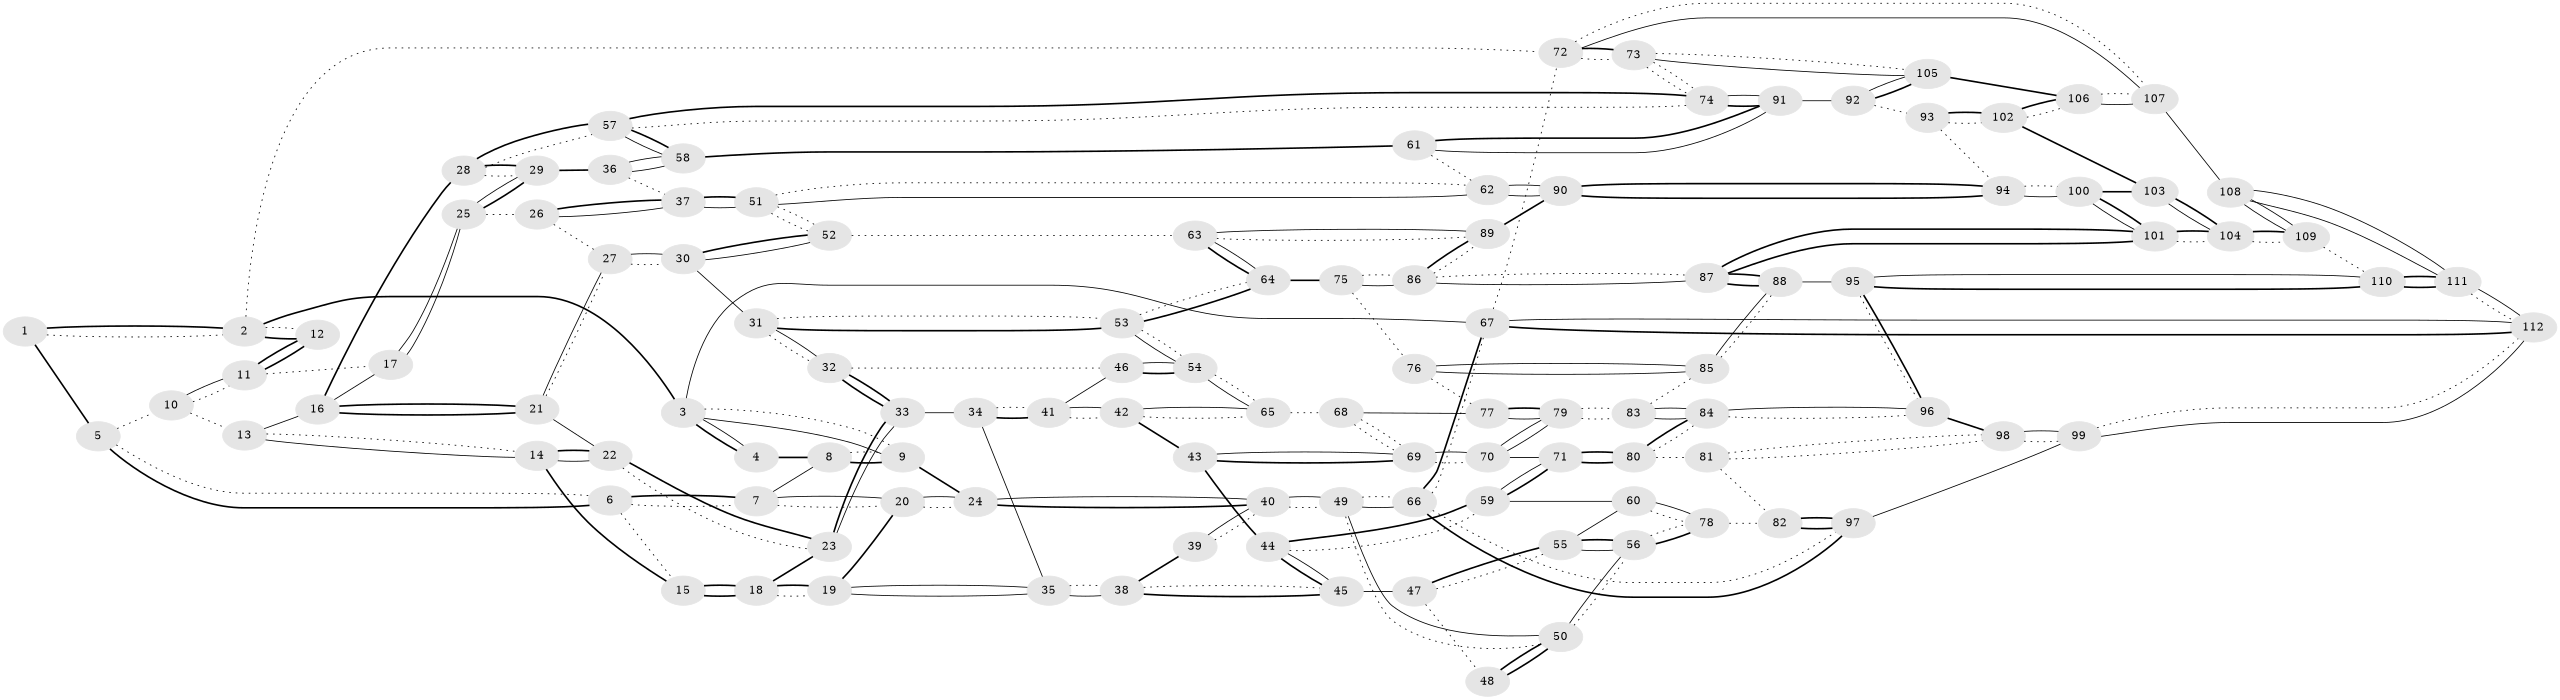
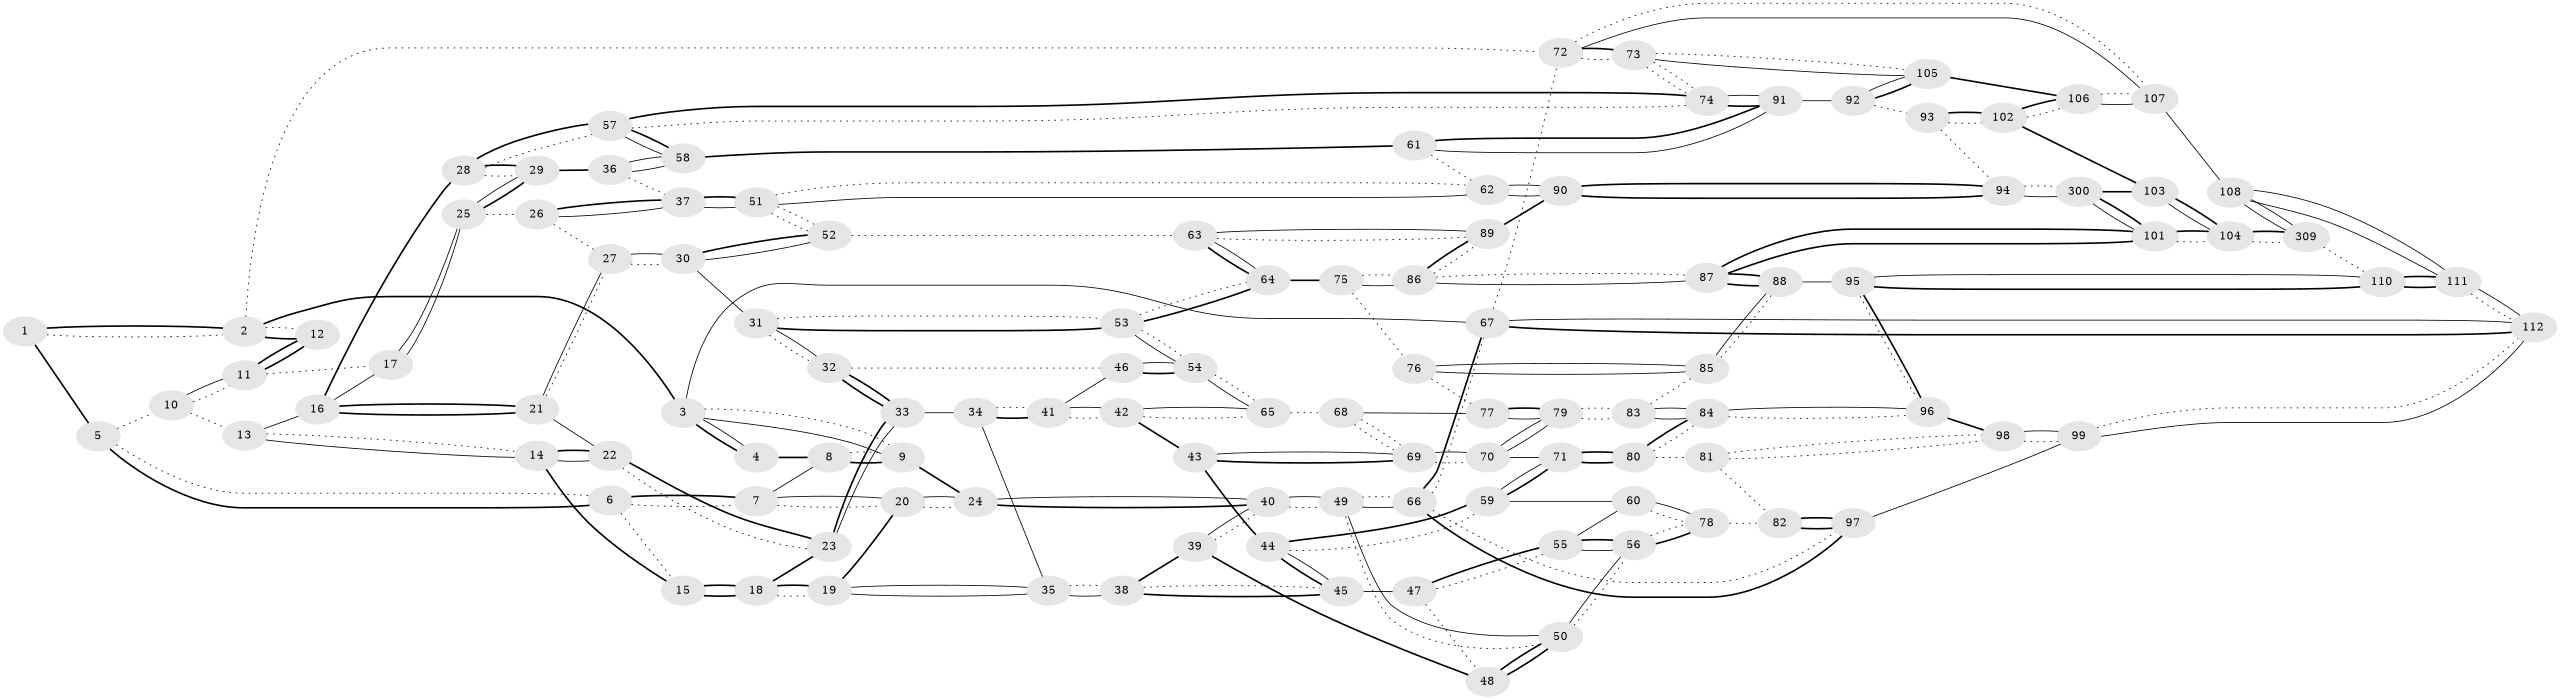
node "100": label "100" -> "300"
node "109": label "109" -> "309"
edge "39" -- "48": added
